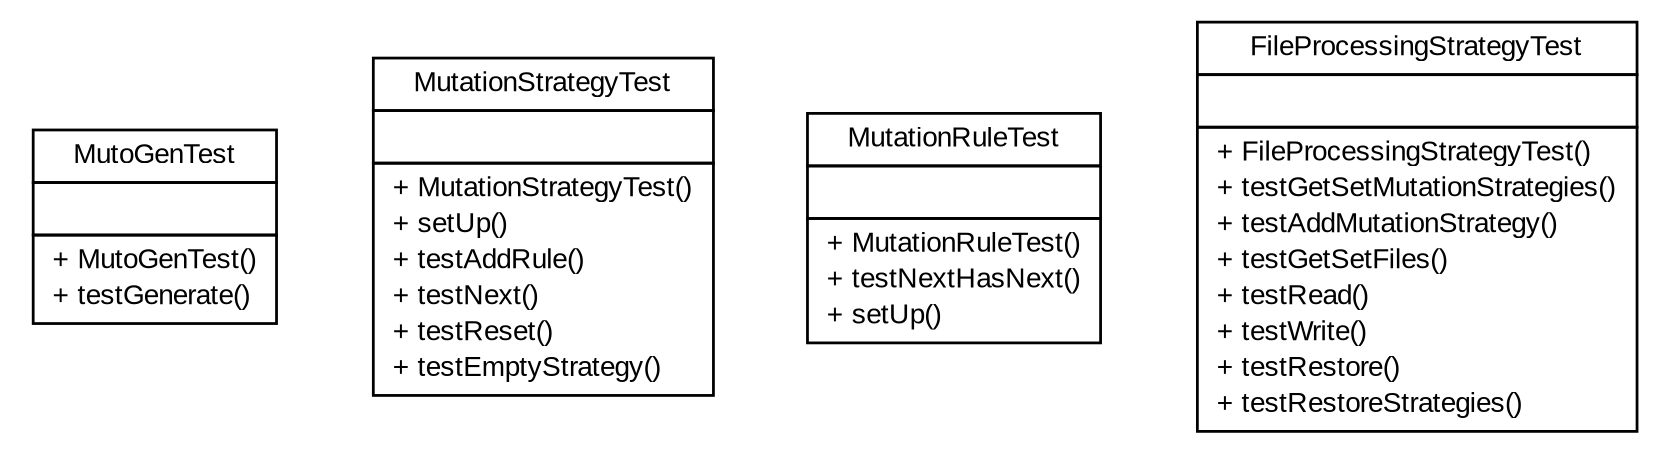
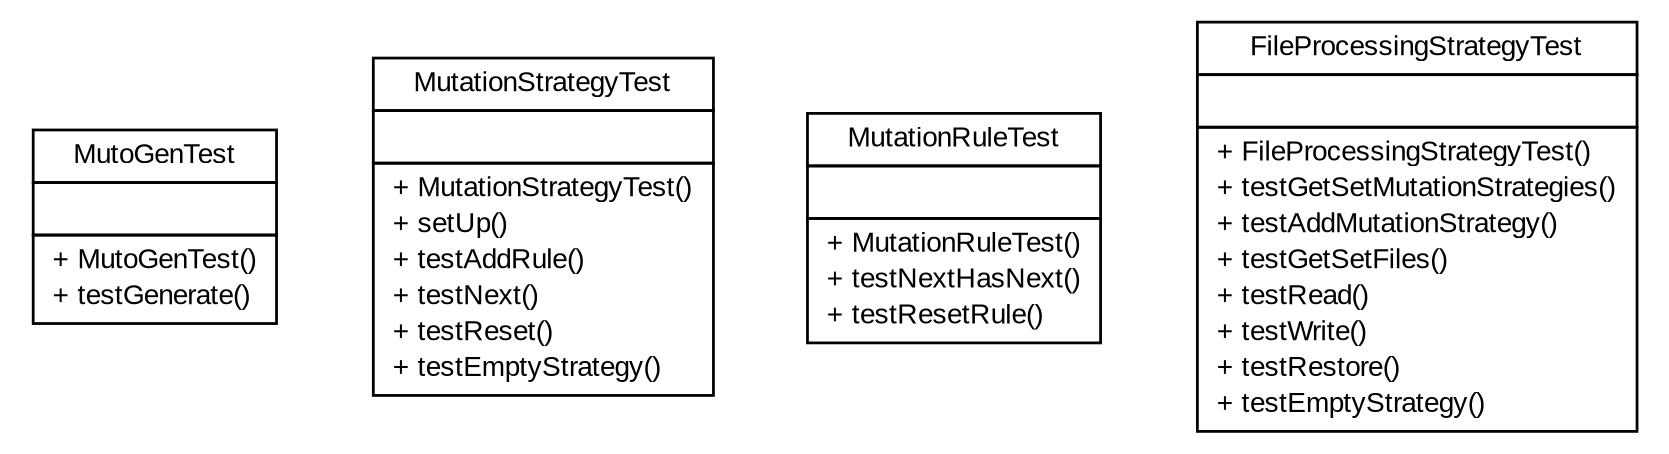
node "MutationRuleTest": text "+ setUp()" -> "+ testResetRule()"
node "FileProcessingStrategyTest": text "+ testRestoreStrategies()" -> "+ testEmptyStrategy()"
